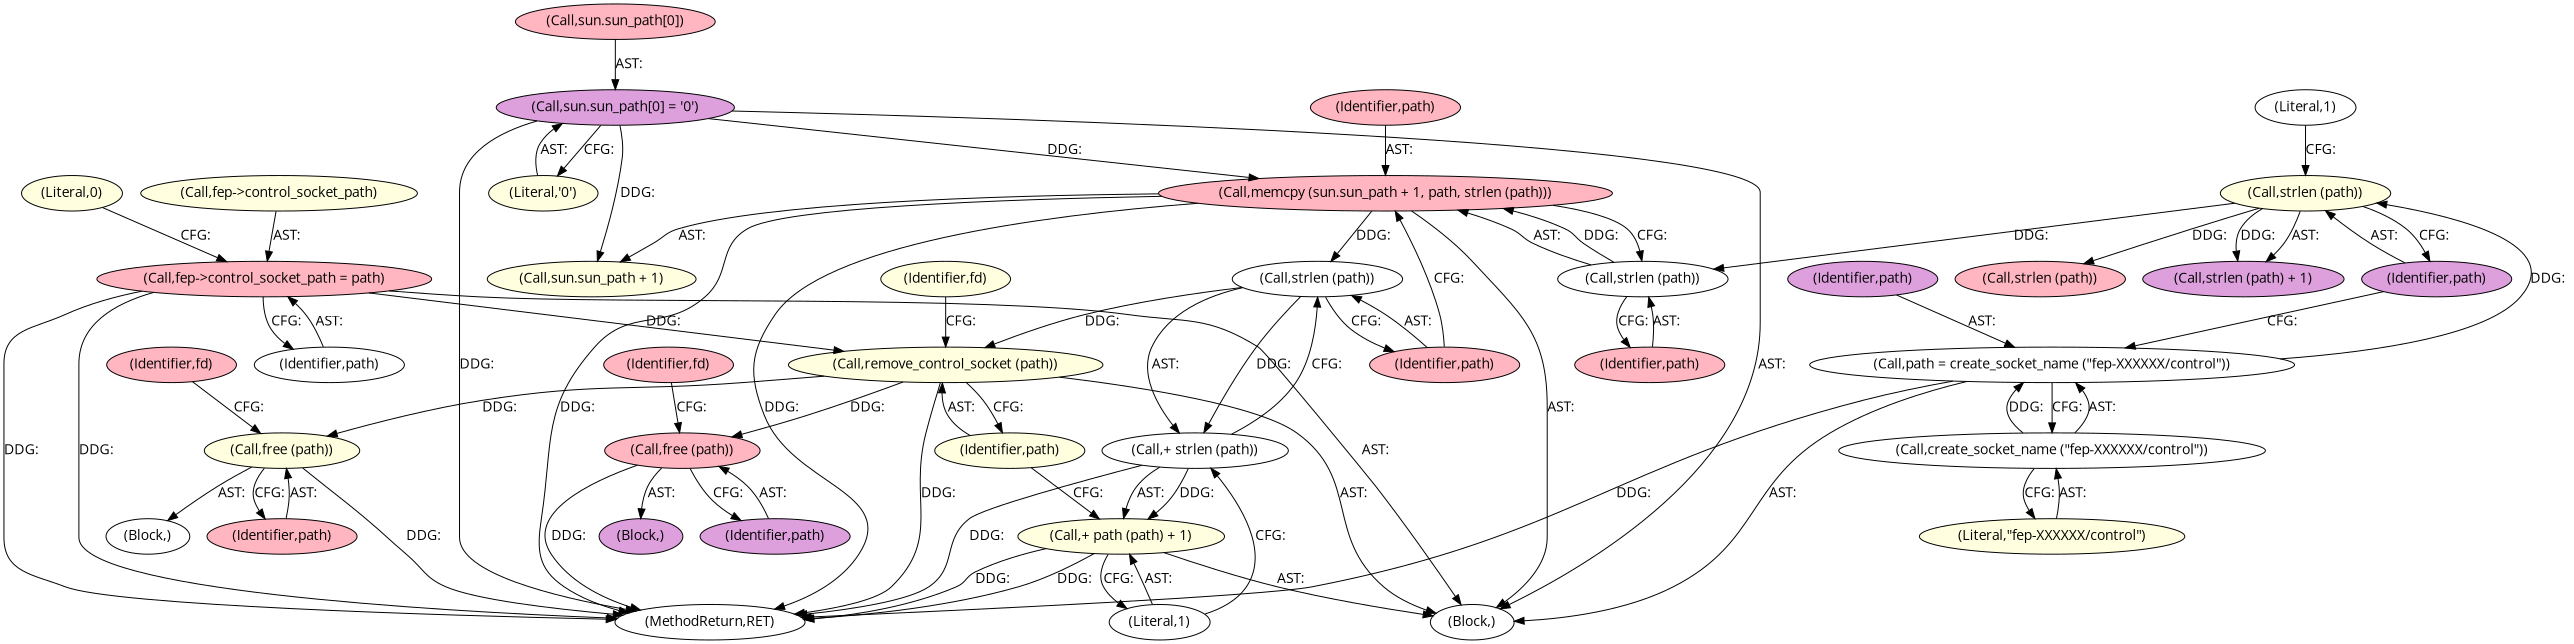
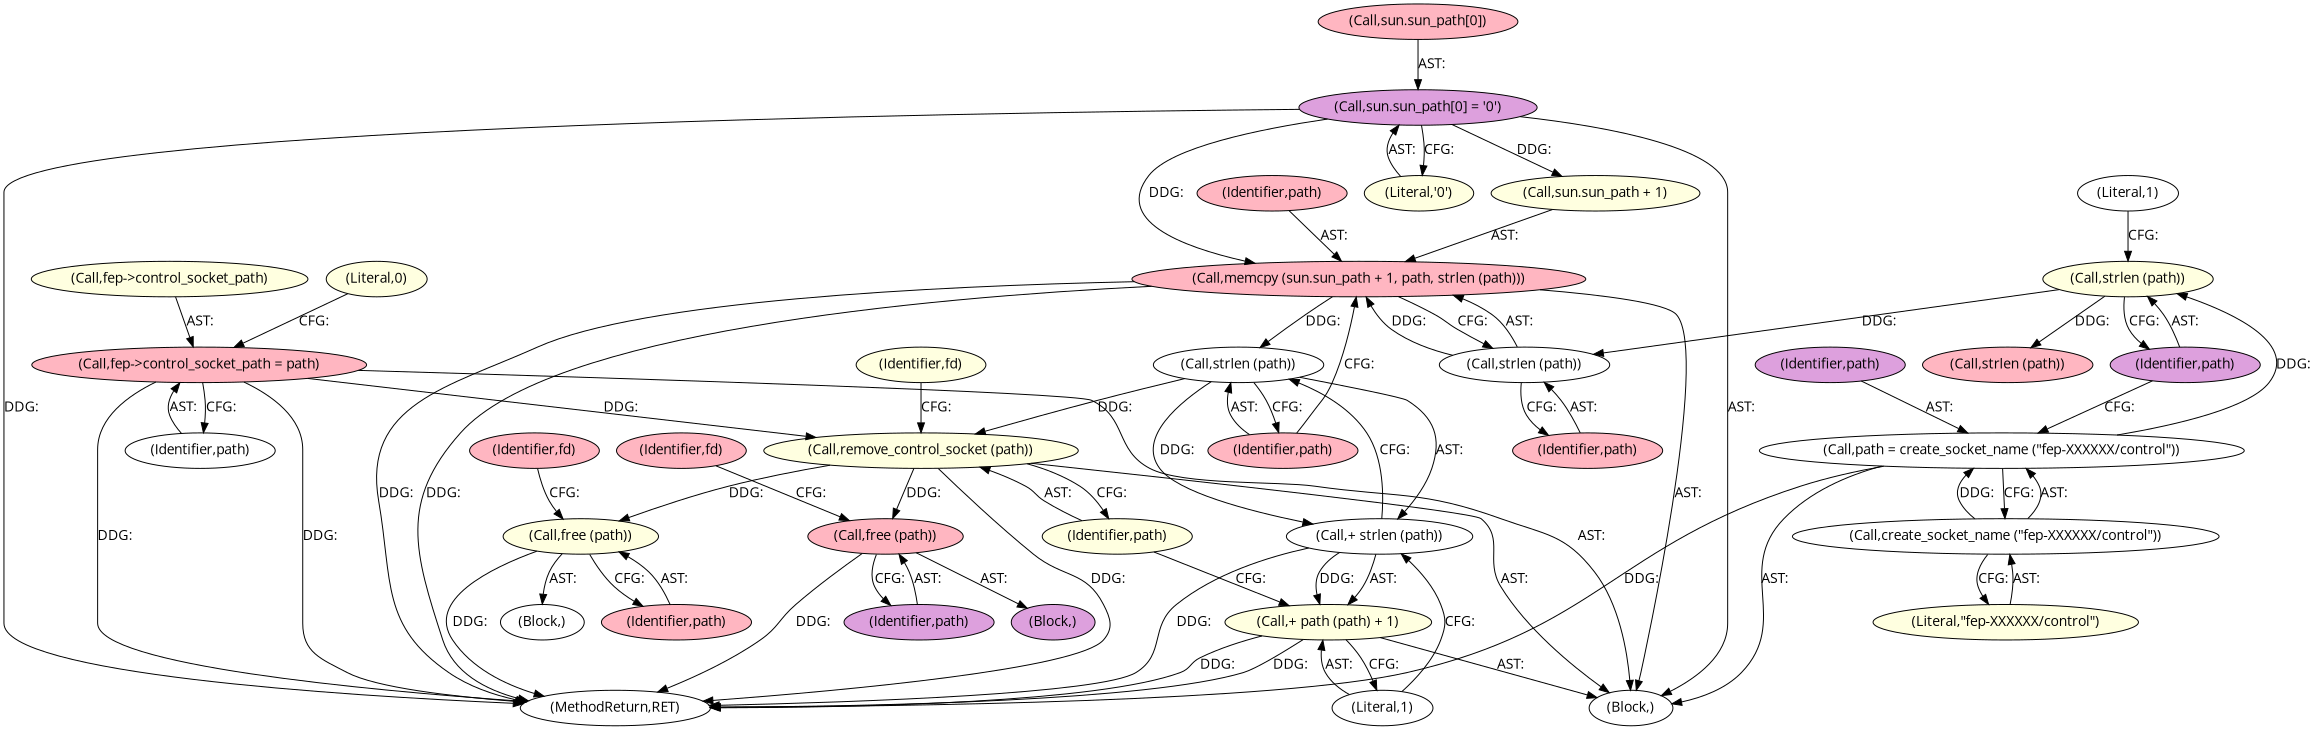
edge "(Call,memcpy (sun.sun_path + 1, path, strlen (path)))" -> "(Call,sun.sun_path + 1)": reversed
node "(Call,strlen (path) + 1)": removed
